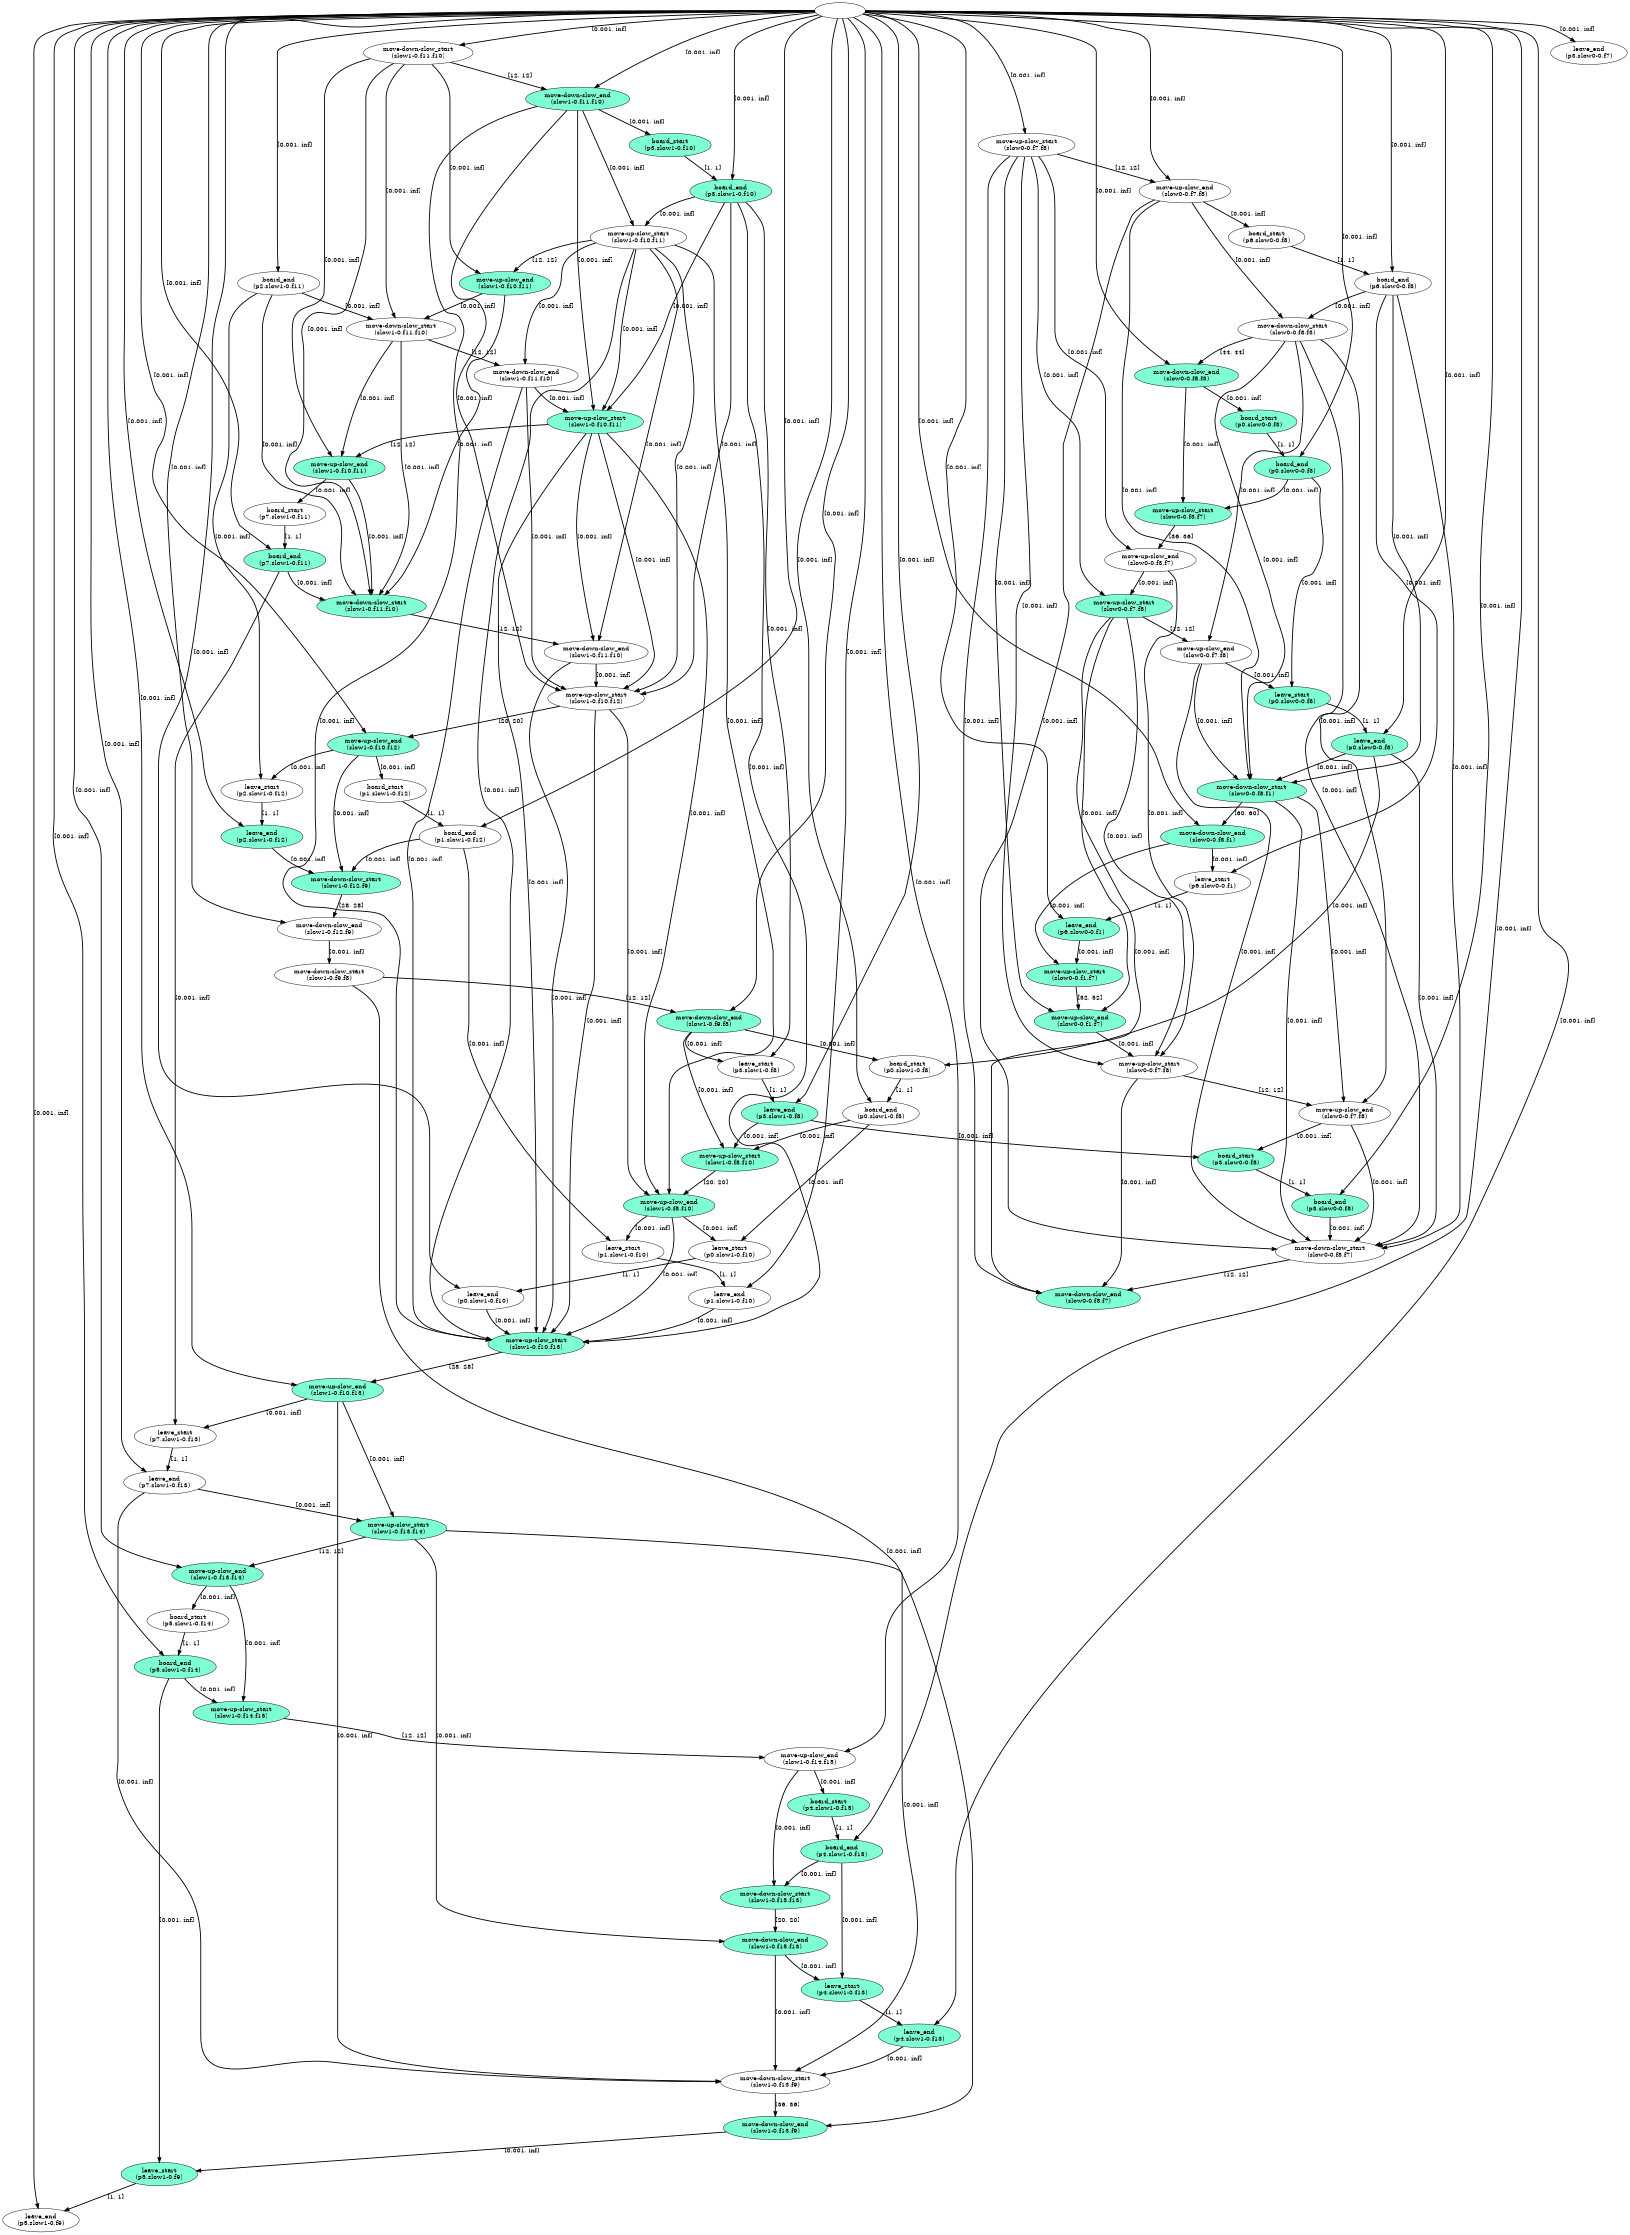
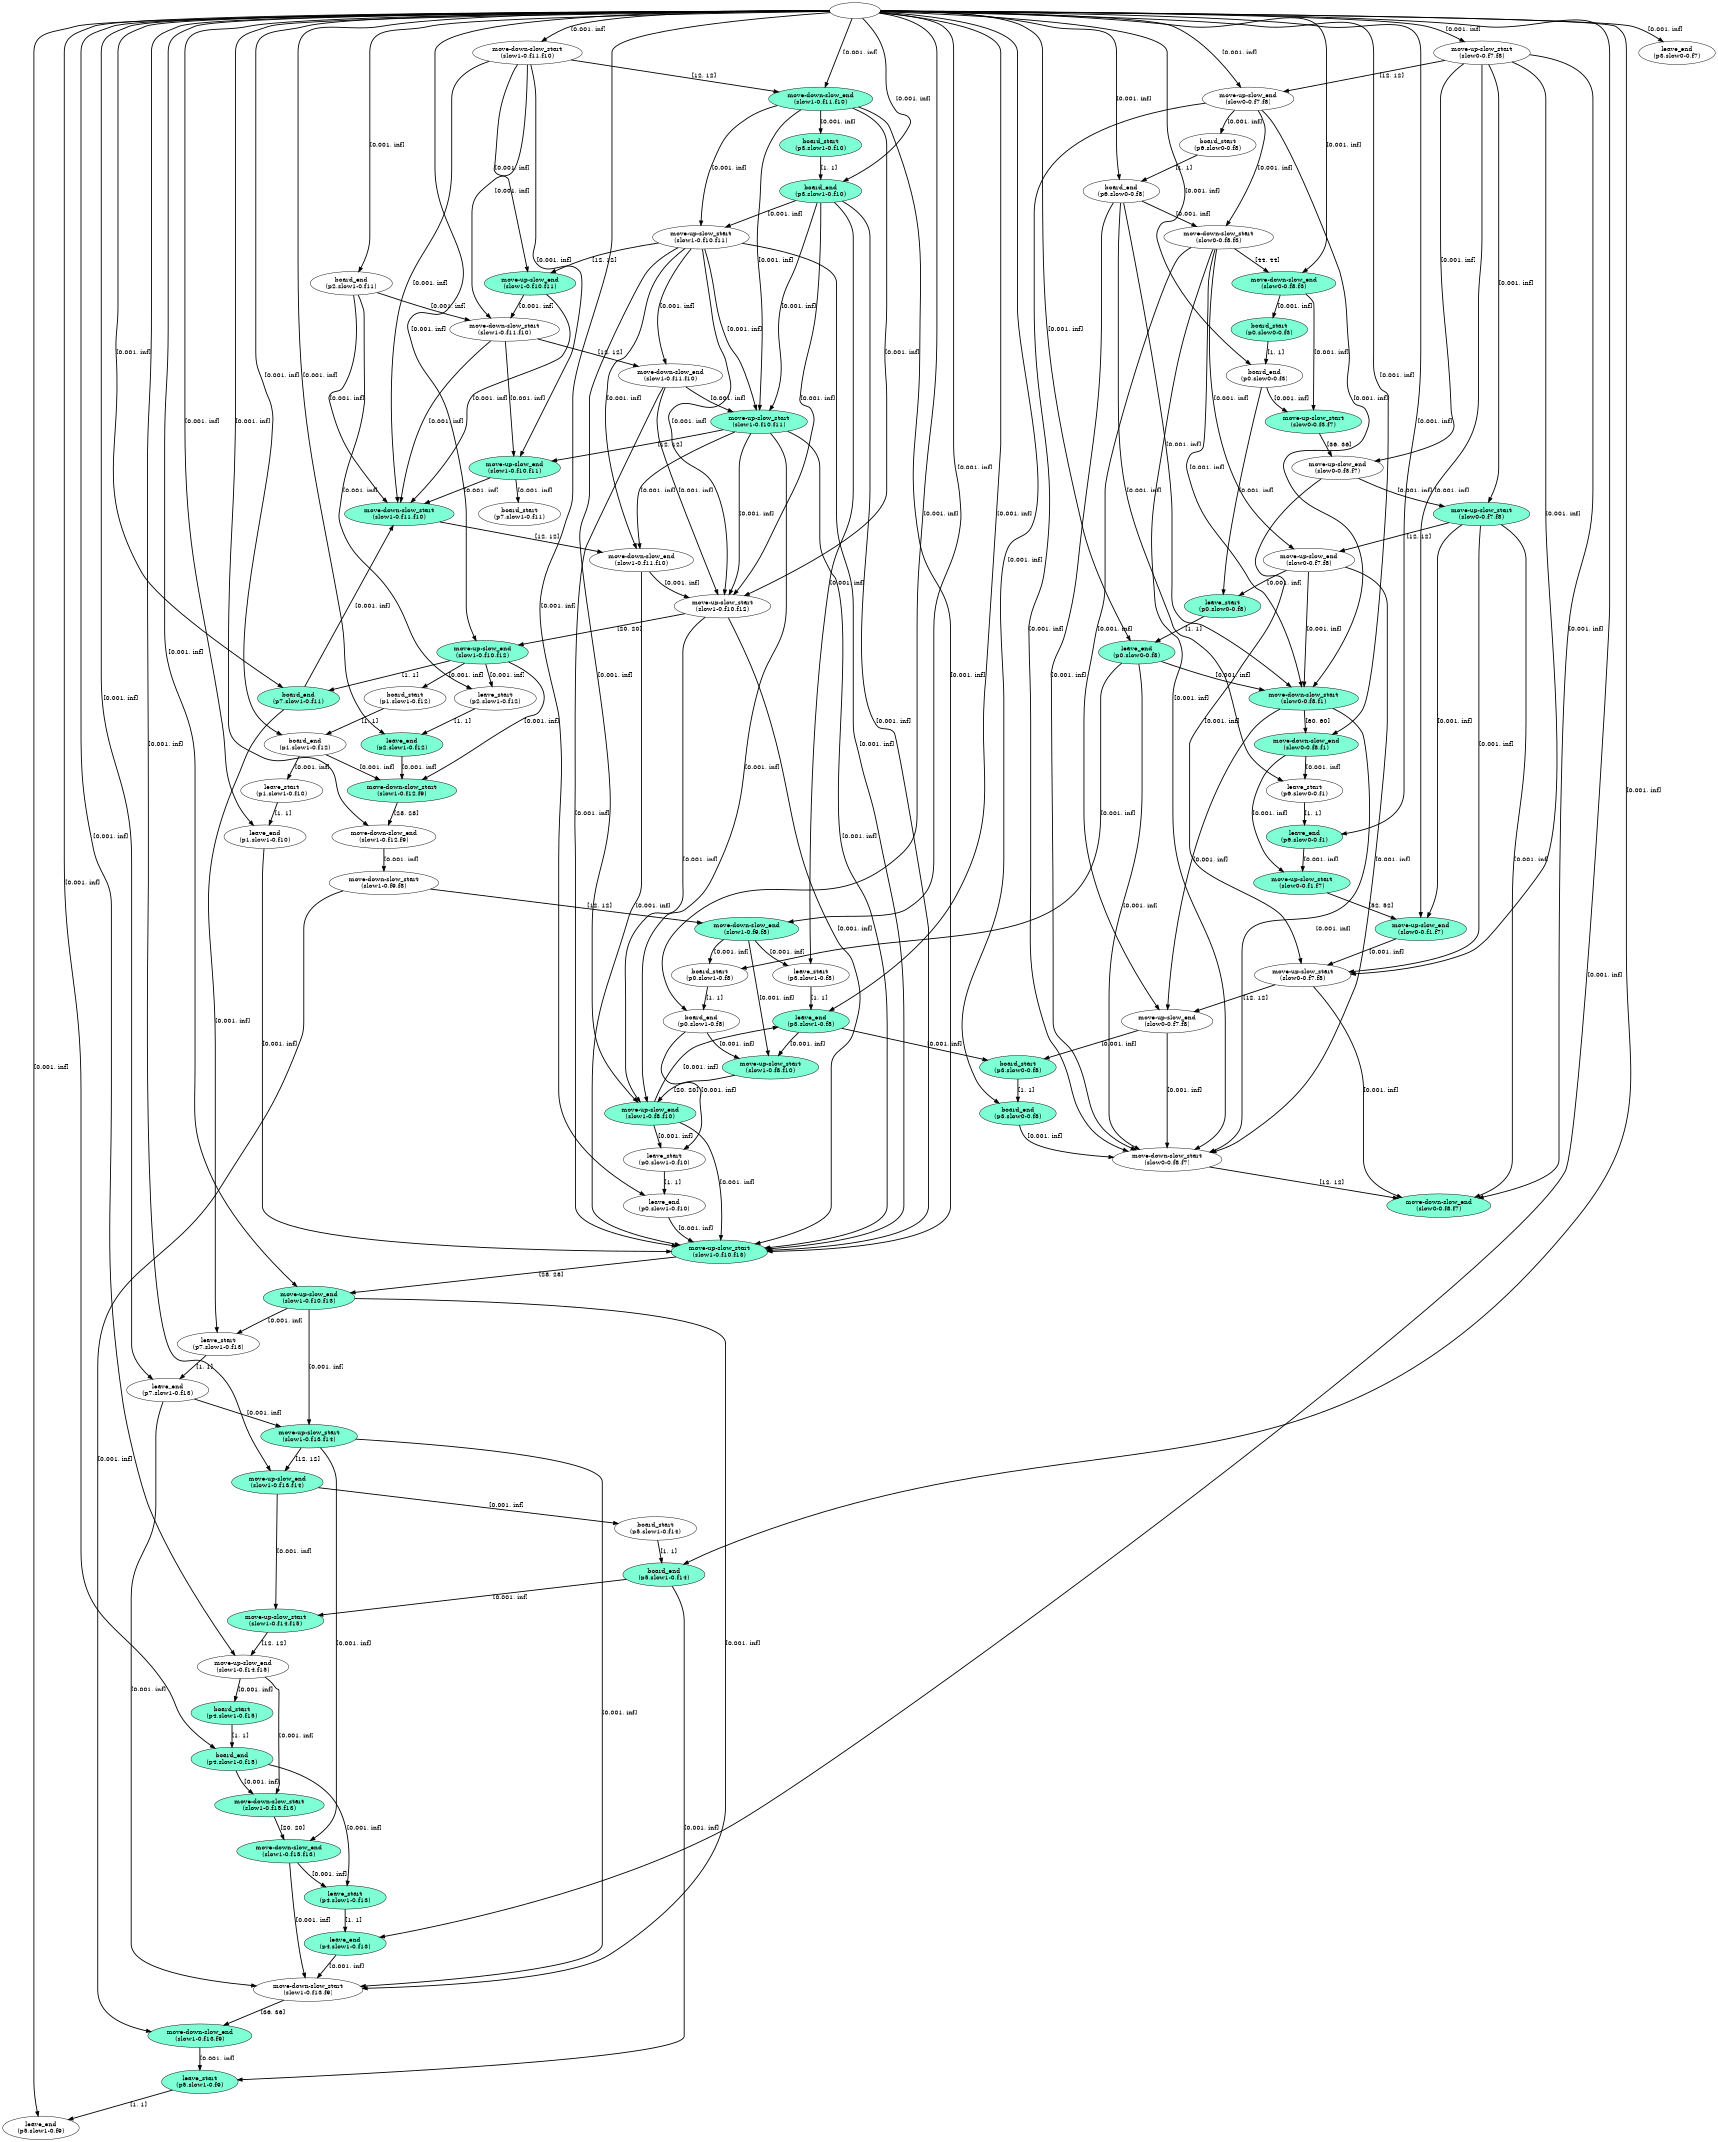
node "board_end (p0,slow0-0,f3)": fillcolor aquamarine -> white
edge "board_start (p7,slow1-0,f11)" -> "board_end (p7,slow1-0,f11)": now "move-up-slow_end (slow1-0,f10,f12)" -> "board_end (p7,slow1-0,f11)"
edge "move-up-slow_end (slow1-0,f8,f10)" -> "leave_start (p1,slow1-0,f10)": now "move-up-slow_end (slow1-0,f8,f10)" -> "leave_end (p3,slow1-0,f8)"
